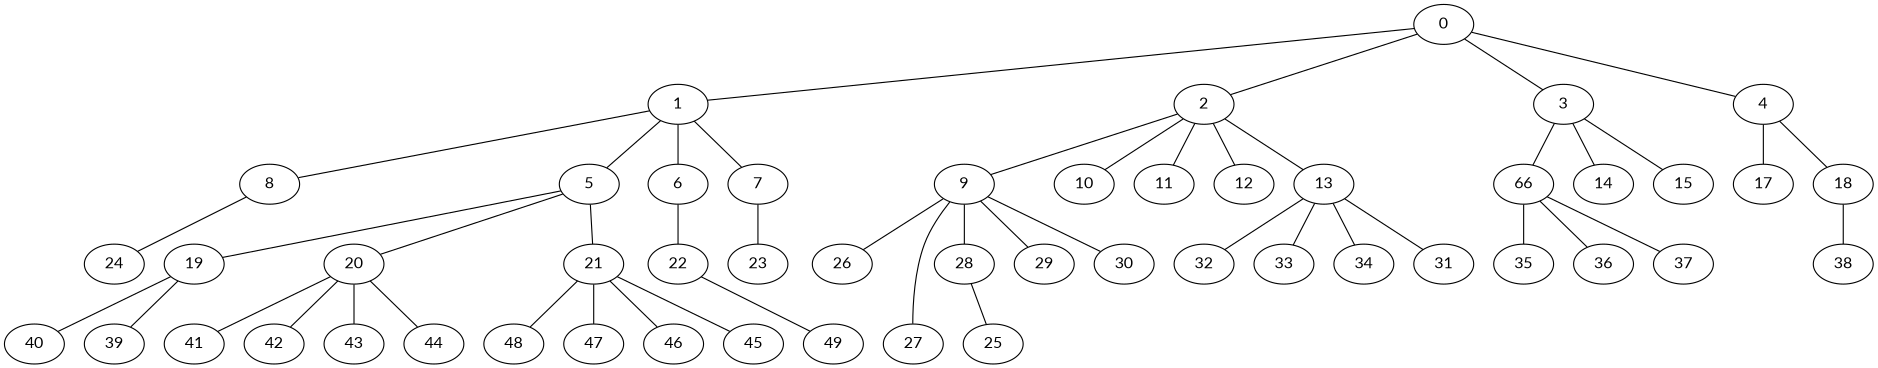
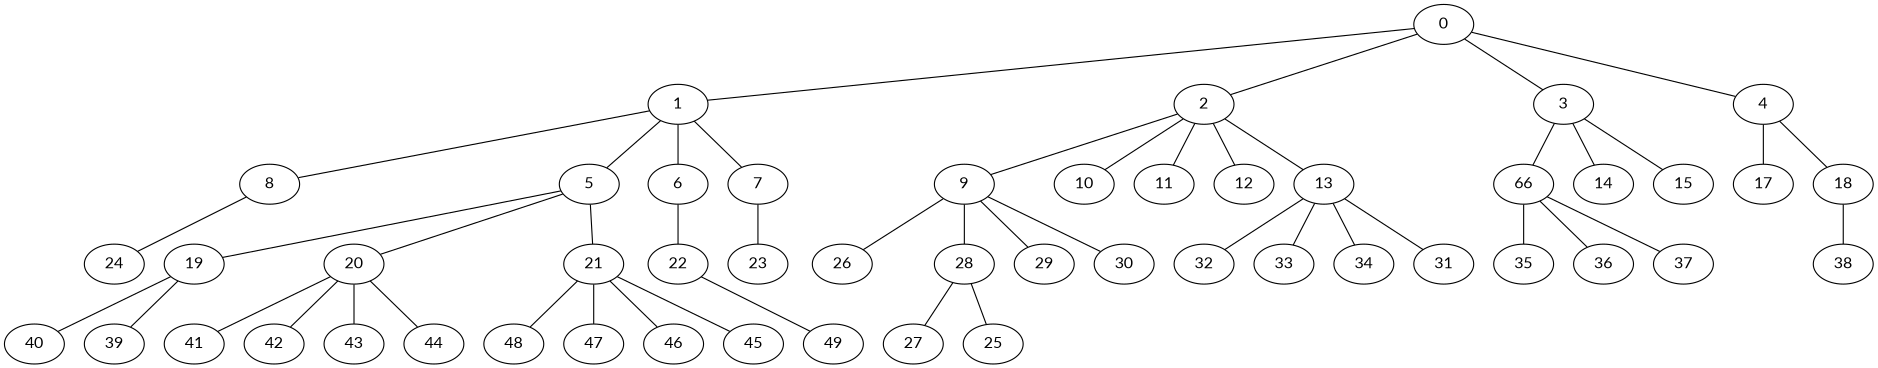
edge "9" -- "27": now "28" -- "27"
